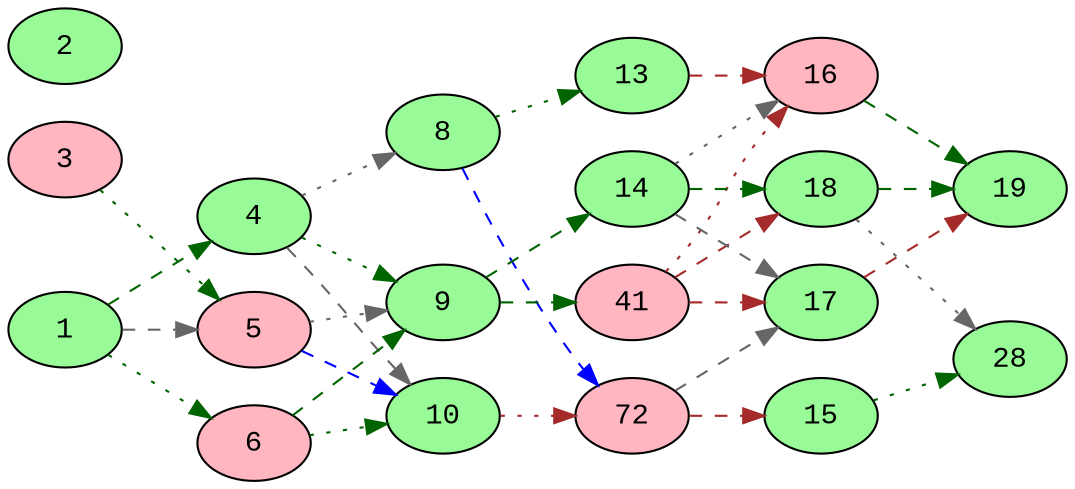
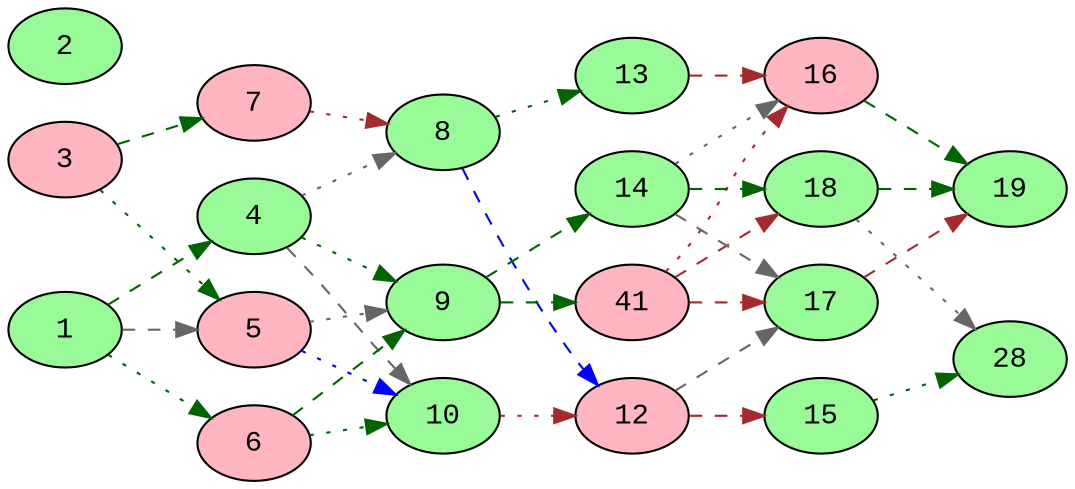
node "7": added
edge "5" -> "10": style dashed -> dotted
node "72": label "72" -> "12"
